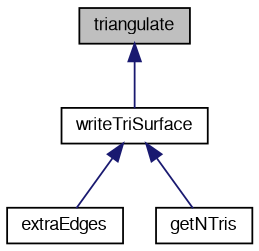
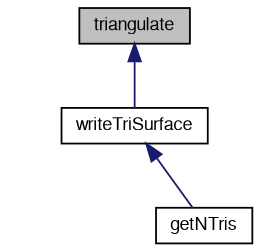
node "extraEdges": removed
